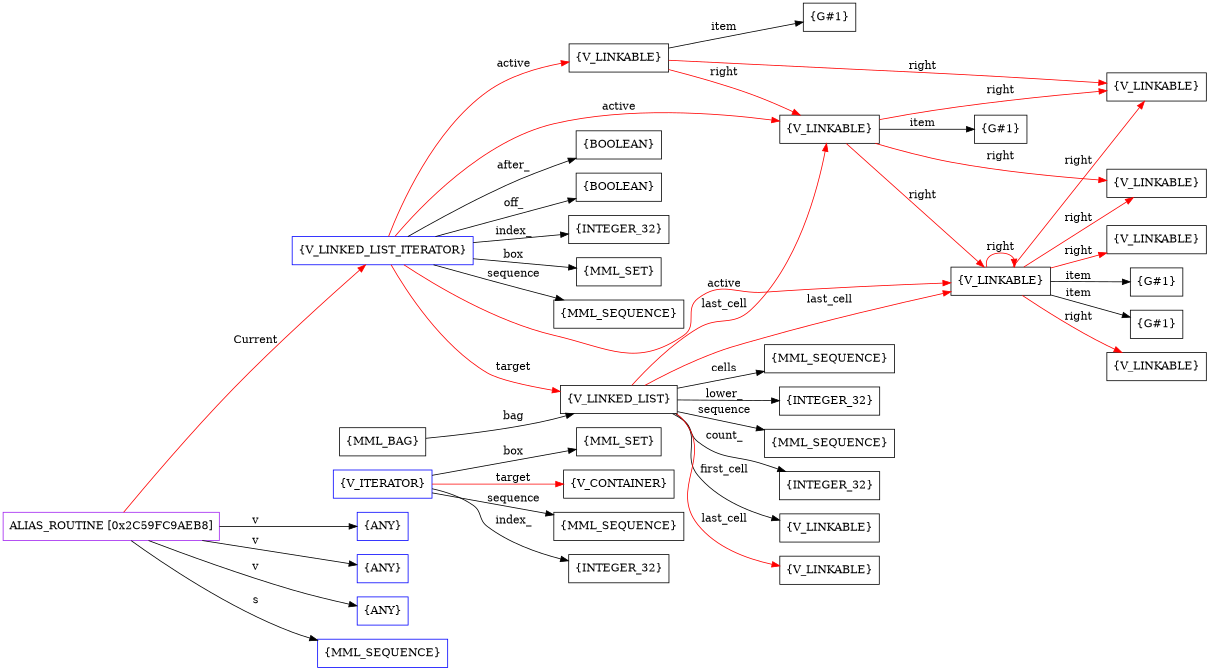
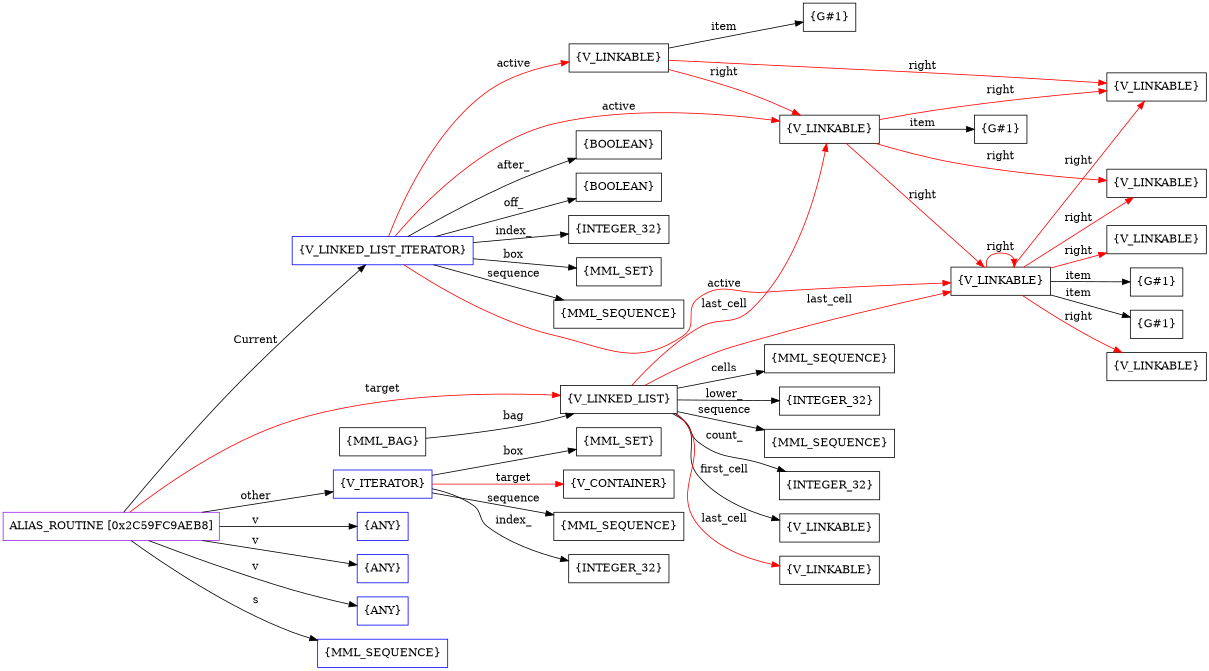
edge "{V_LINKED_LIST_ITERATOR}" -> "{V_LINKED_LIST}": now "ALIAS_ROUTINE [0x2C59FC9AEB8]" -> "{V_LINKED_LIST}"
edge "ALIAS_ROUTINE [0x2C59FC9AEB8]" -> "{V_LINKED_LIST_ITERATOR}": color red -> black
edge "ALIAS_ROUTINE [0x2C59FC9AEB8]" -> "{V_ITERATOR}": added, label "other"
